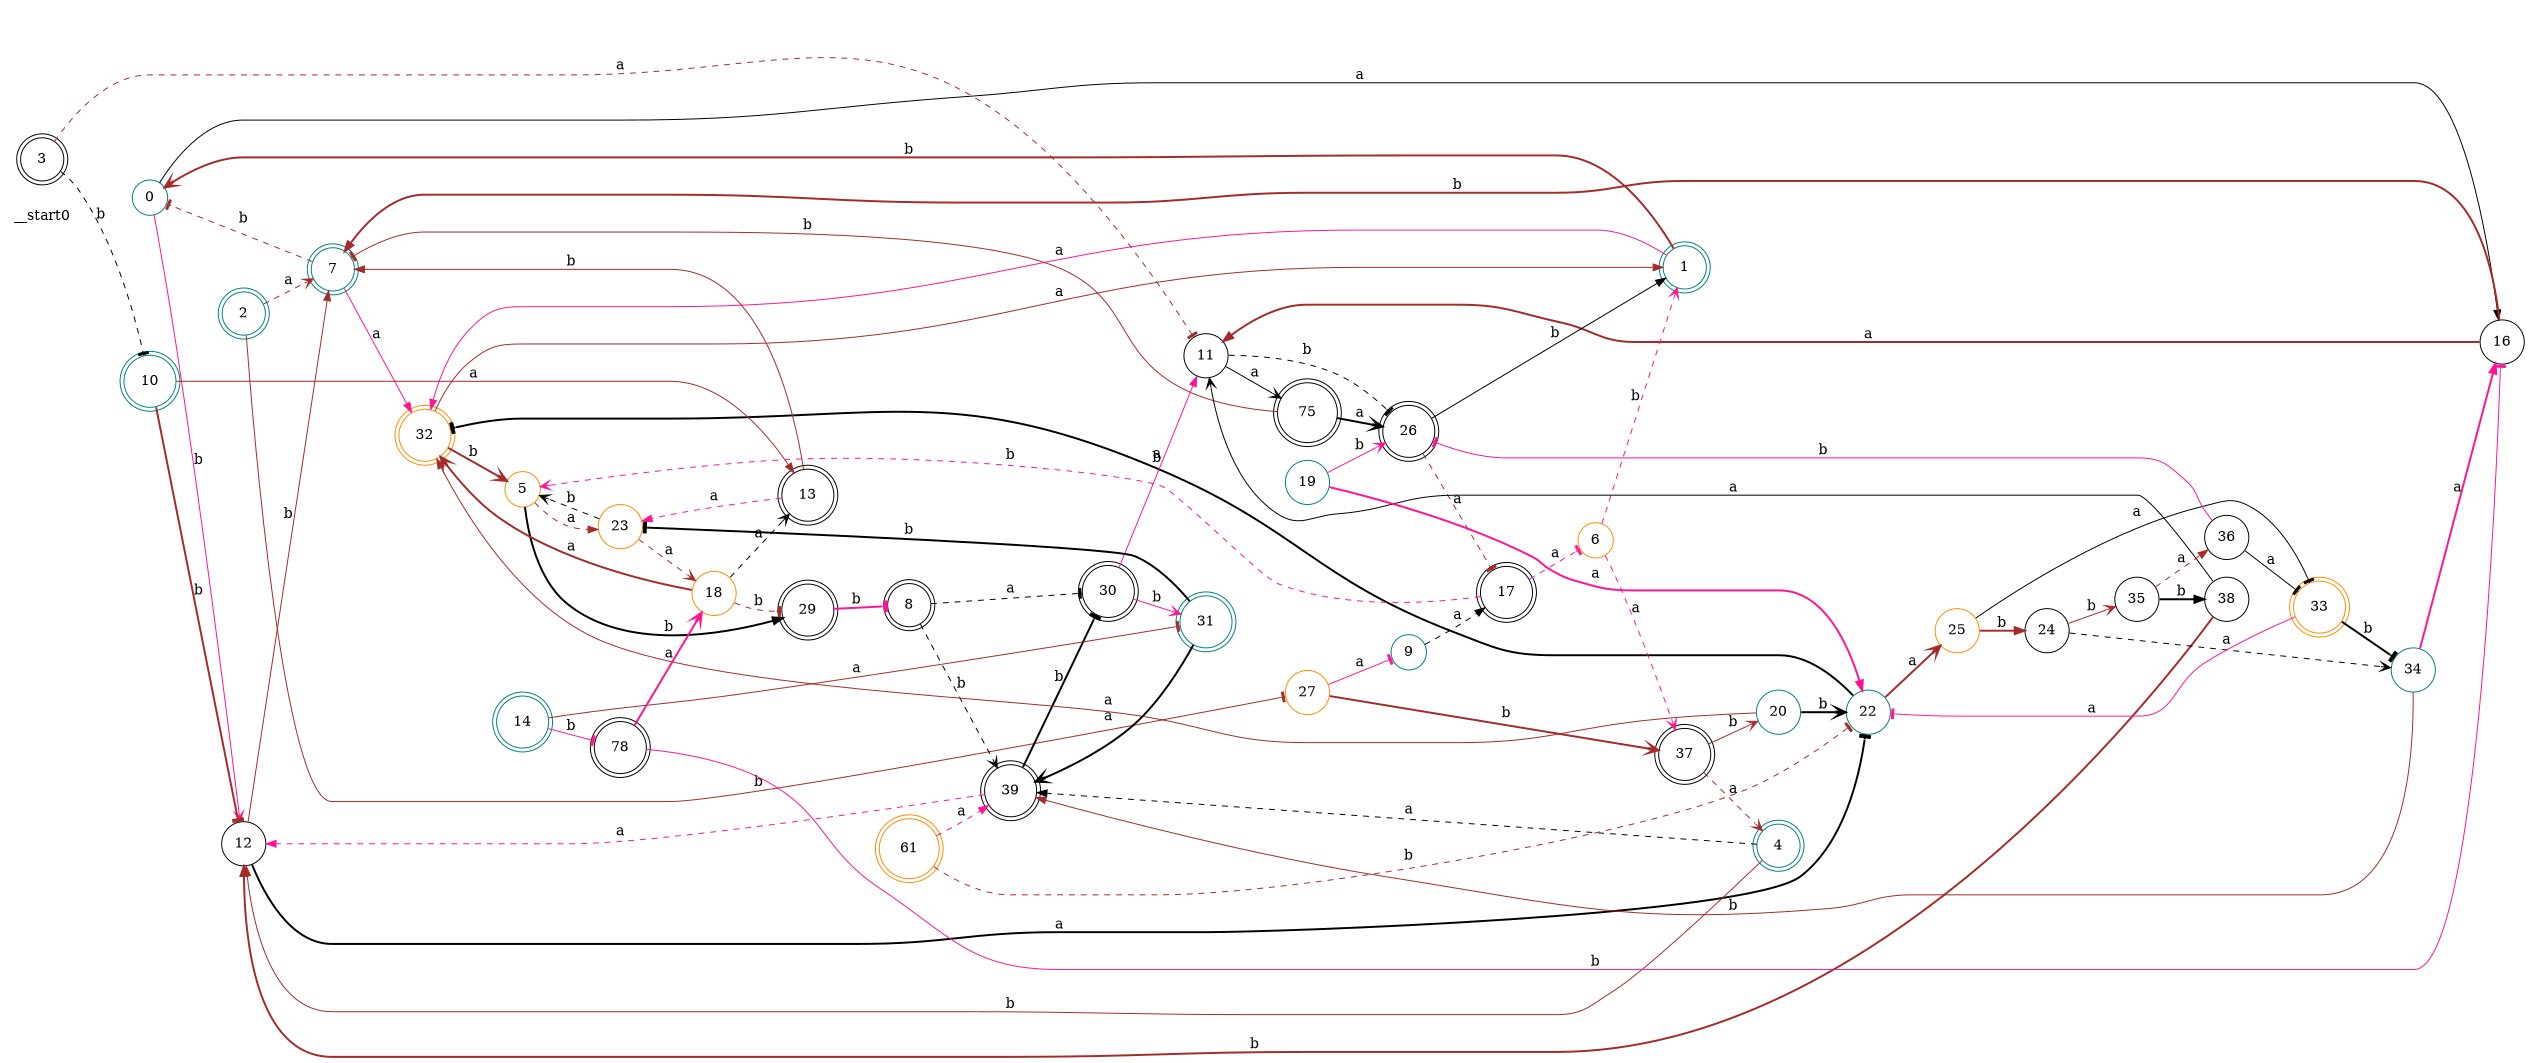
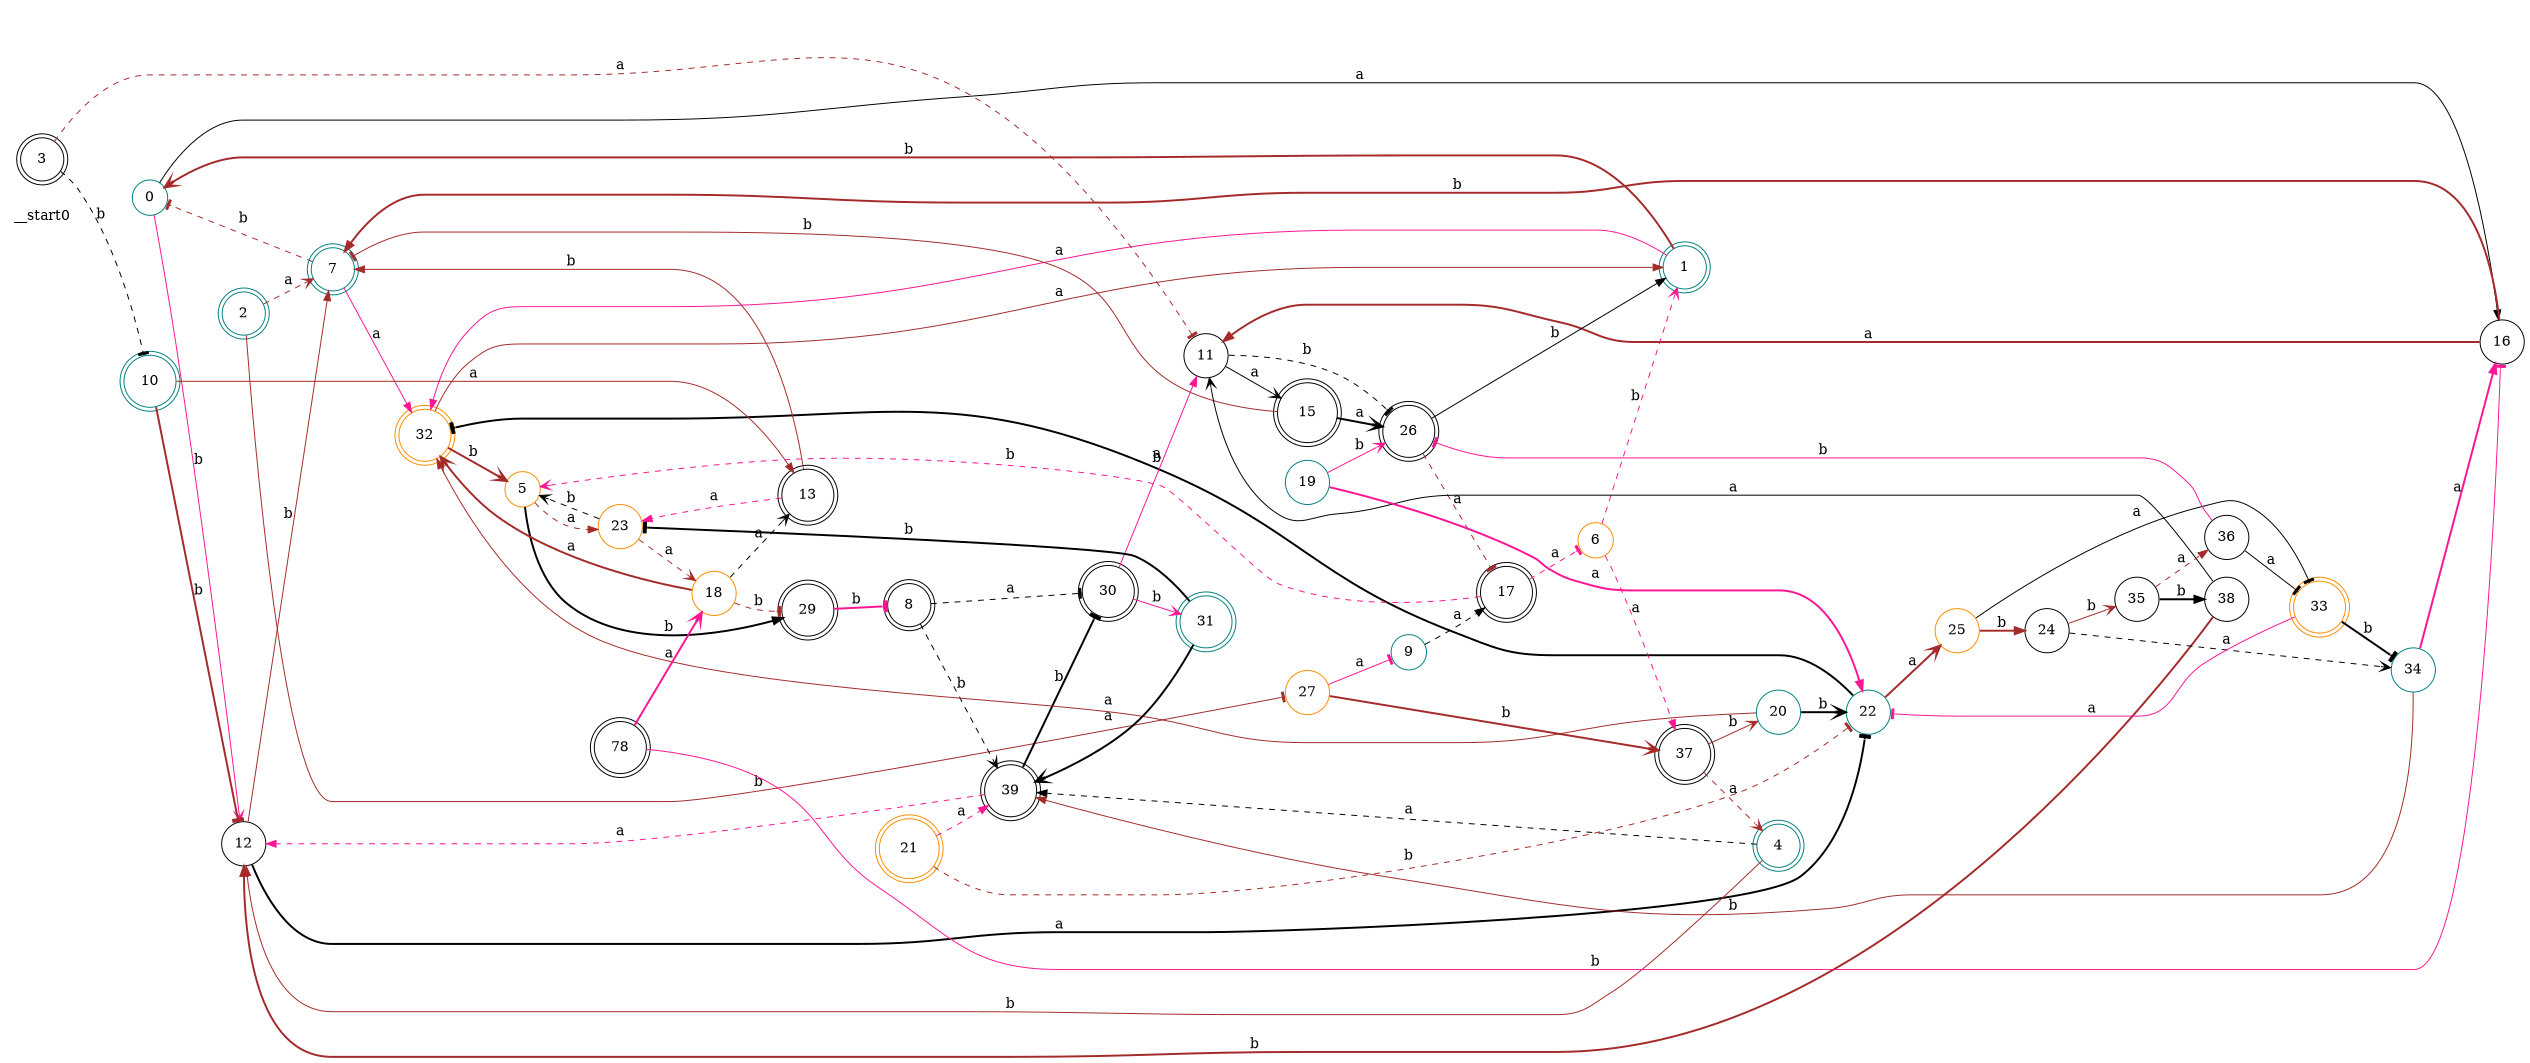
node "75": label "75" -> "15"
edge "6" -> "37": arrowhead vee -> normal
node "14": removed
node "61": label "61" -> "21"
